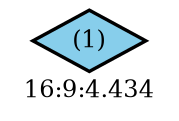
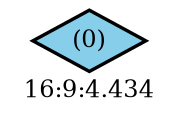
node "(1)": label "(1)" -> "(0)"
